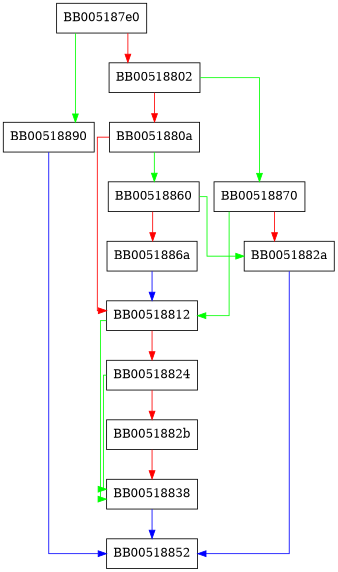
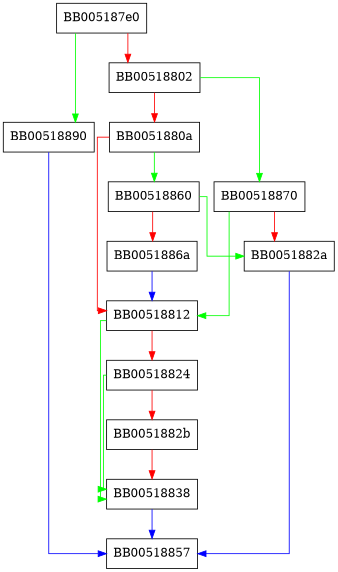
node "BB00518852": label "BB00518852" -> "BB00518857"
